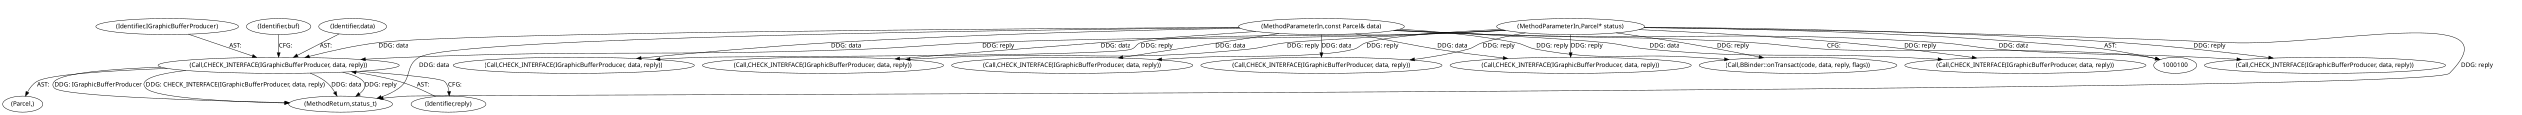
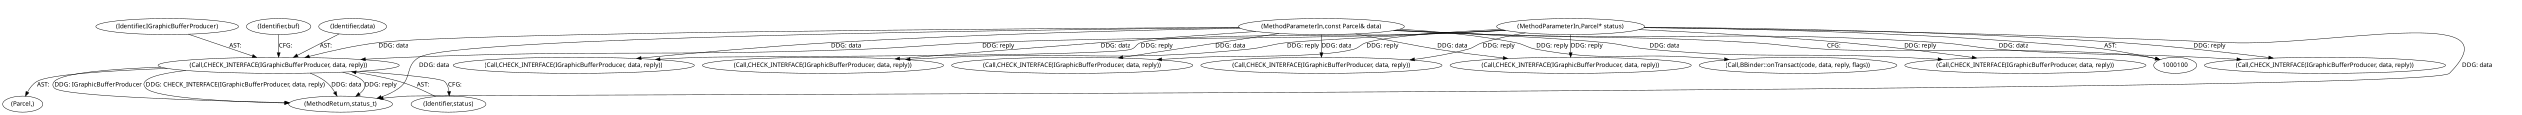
edge "(MethodParameterIn,Parcel* status)" -> "(Call,BBinder::onTransact(code, data, reply, flags))": removed, label "DDG: reply"
edge "(MethodParameterIn,Parcel* status)" -> "(MethodReturn,status_t)": label "DDG: reply" -> "DDG: data"
node "(Identifier,reply)": label "(Identifier,reply)" -> "(Identifier,status)"
